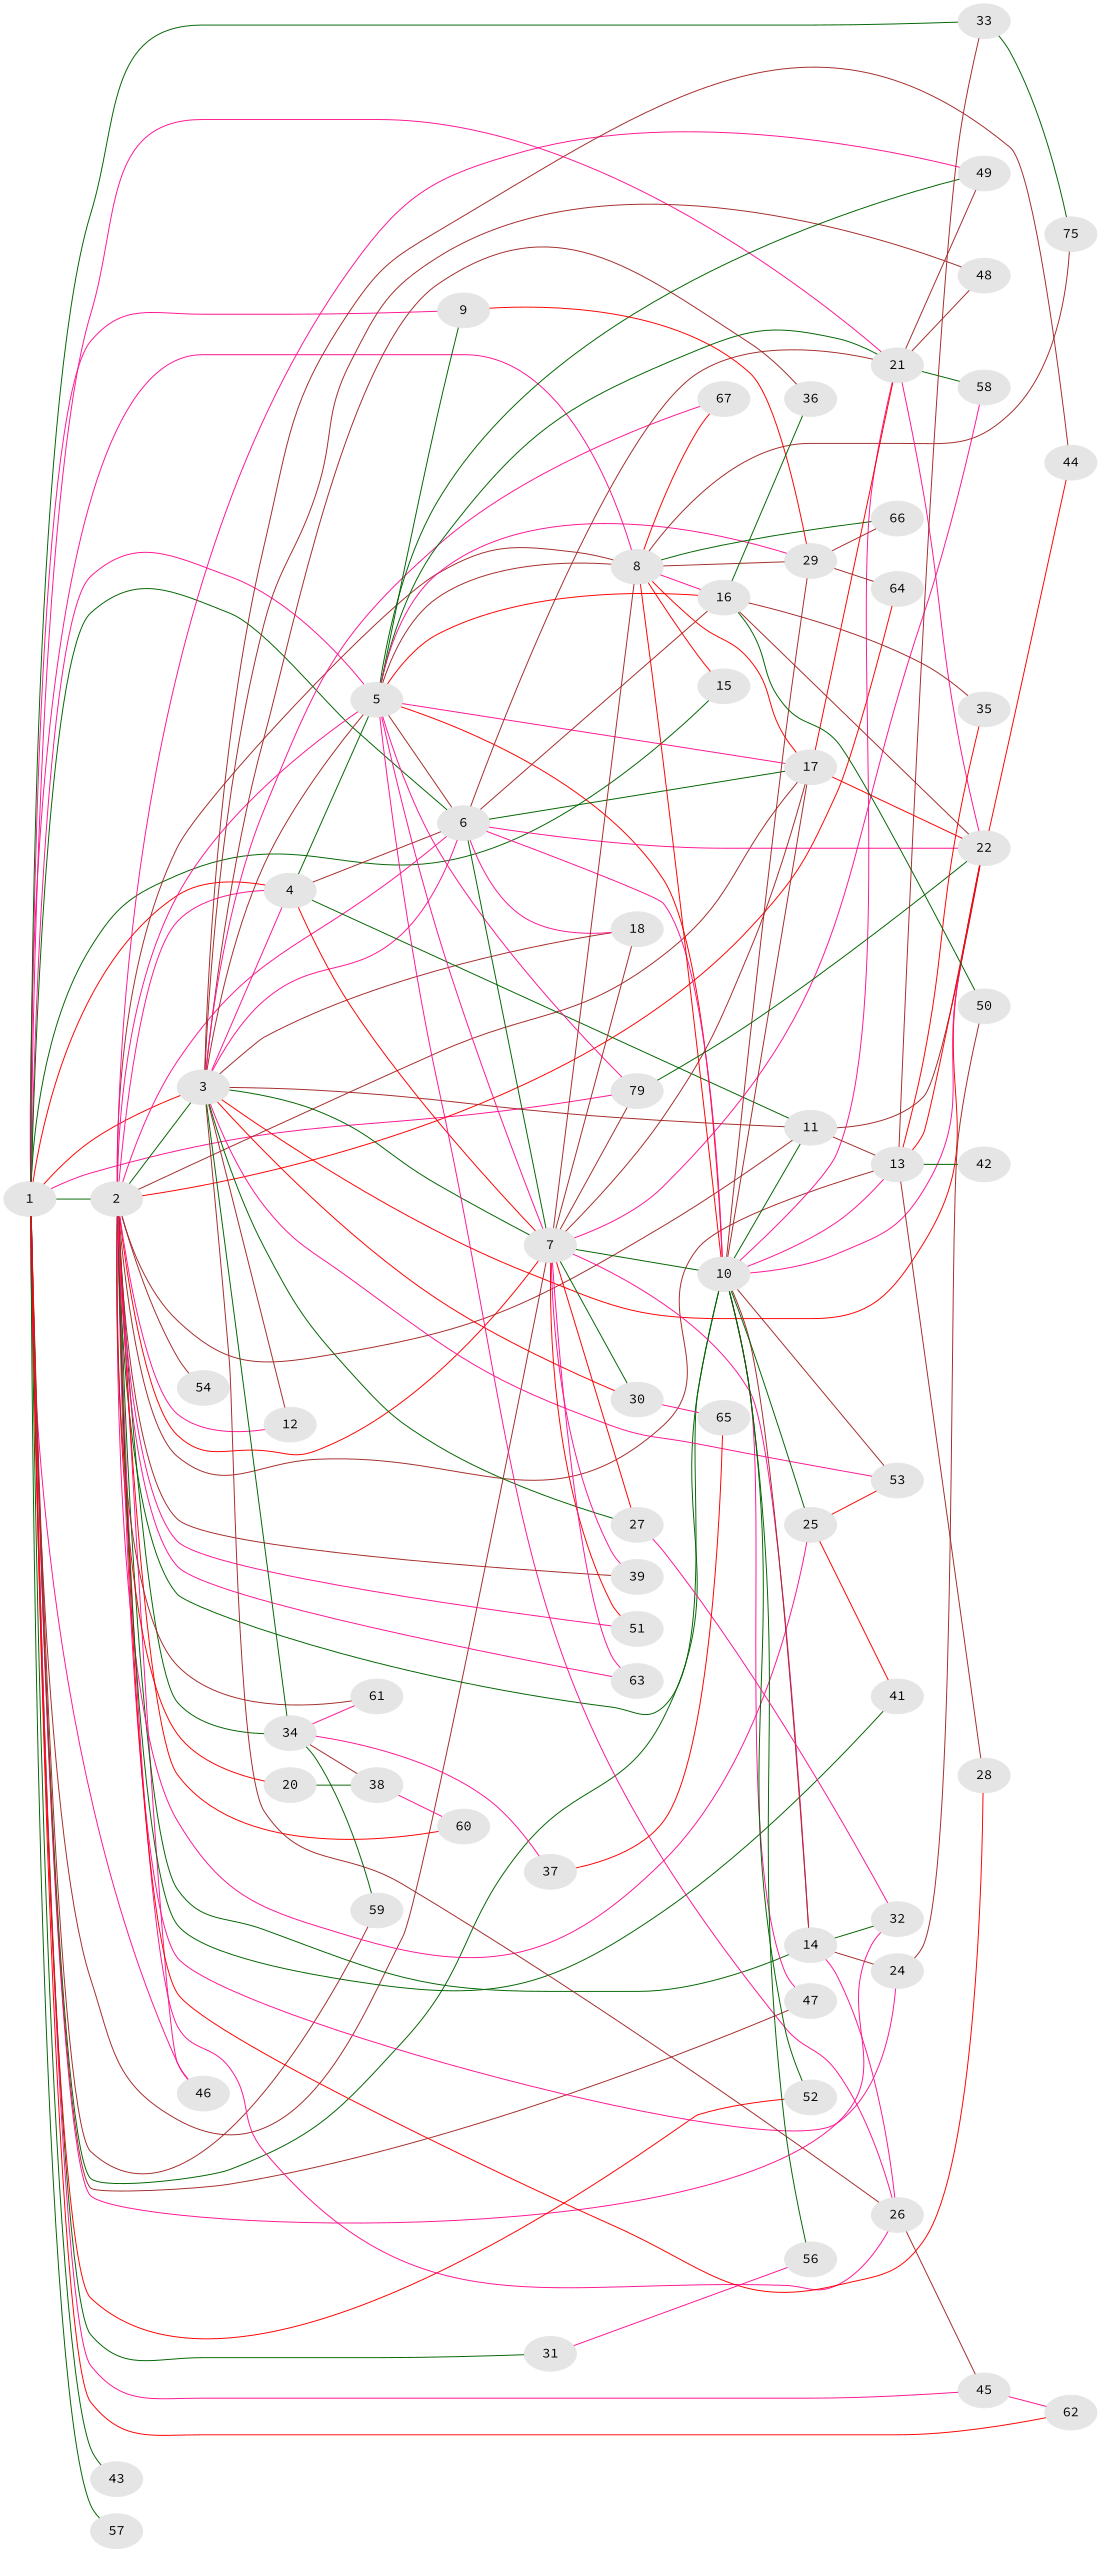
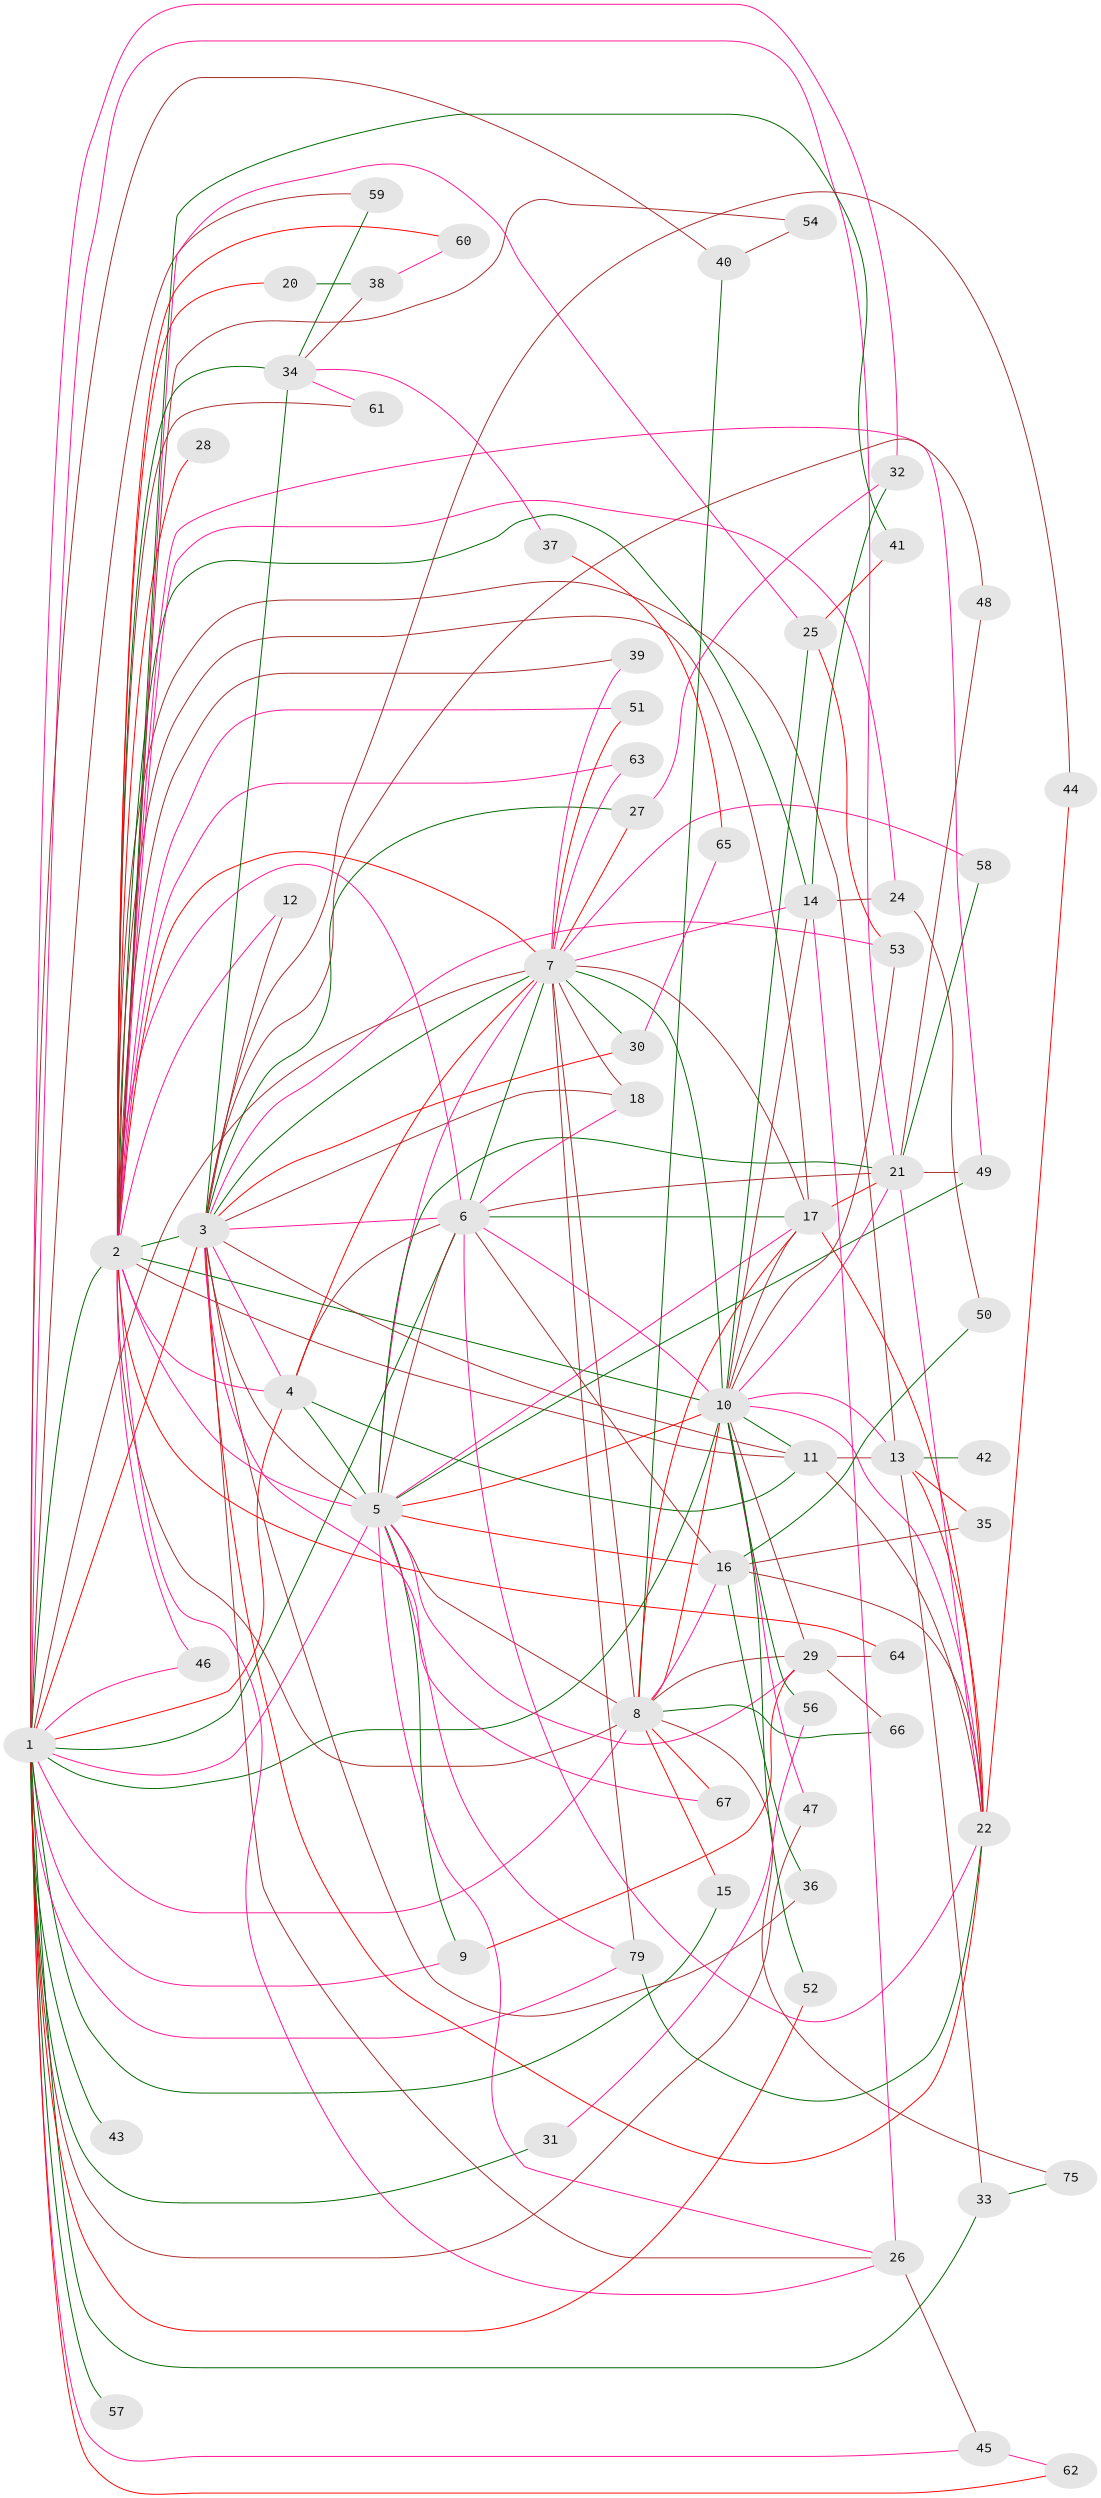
node "40": added
edge "13" -- "28": removed
